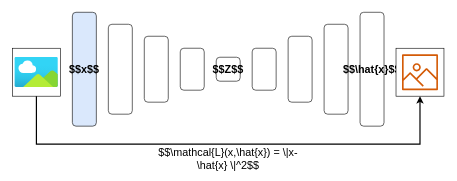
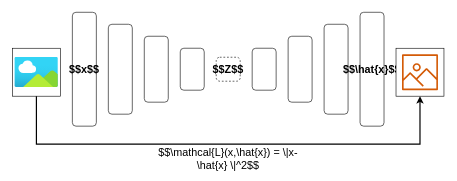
node "$$x$$": fillcolor #dae8fc -> #ffffff
node "$$Z$$": style solid -> dashed
